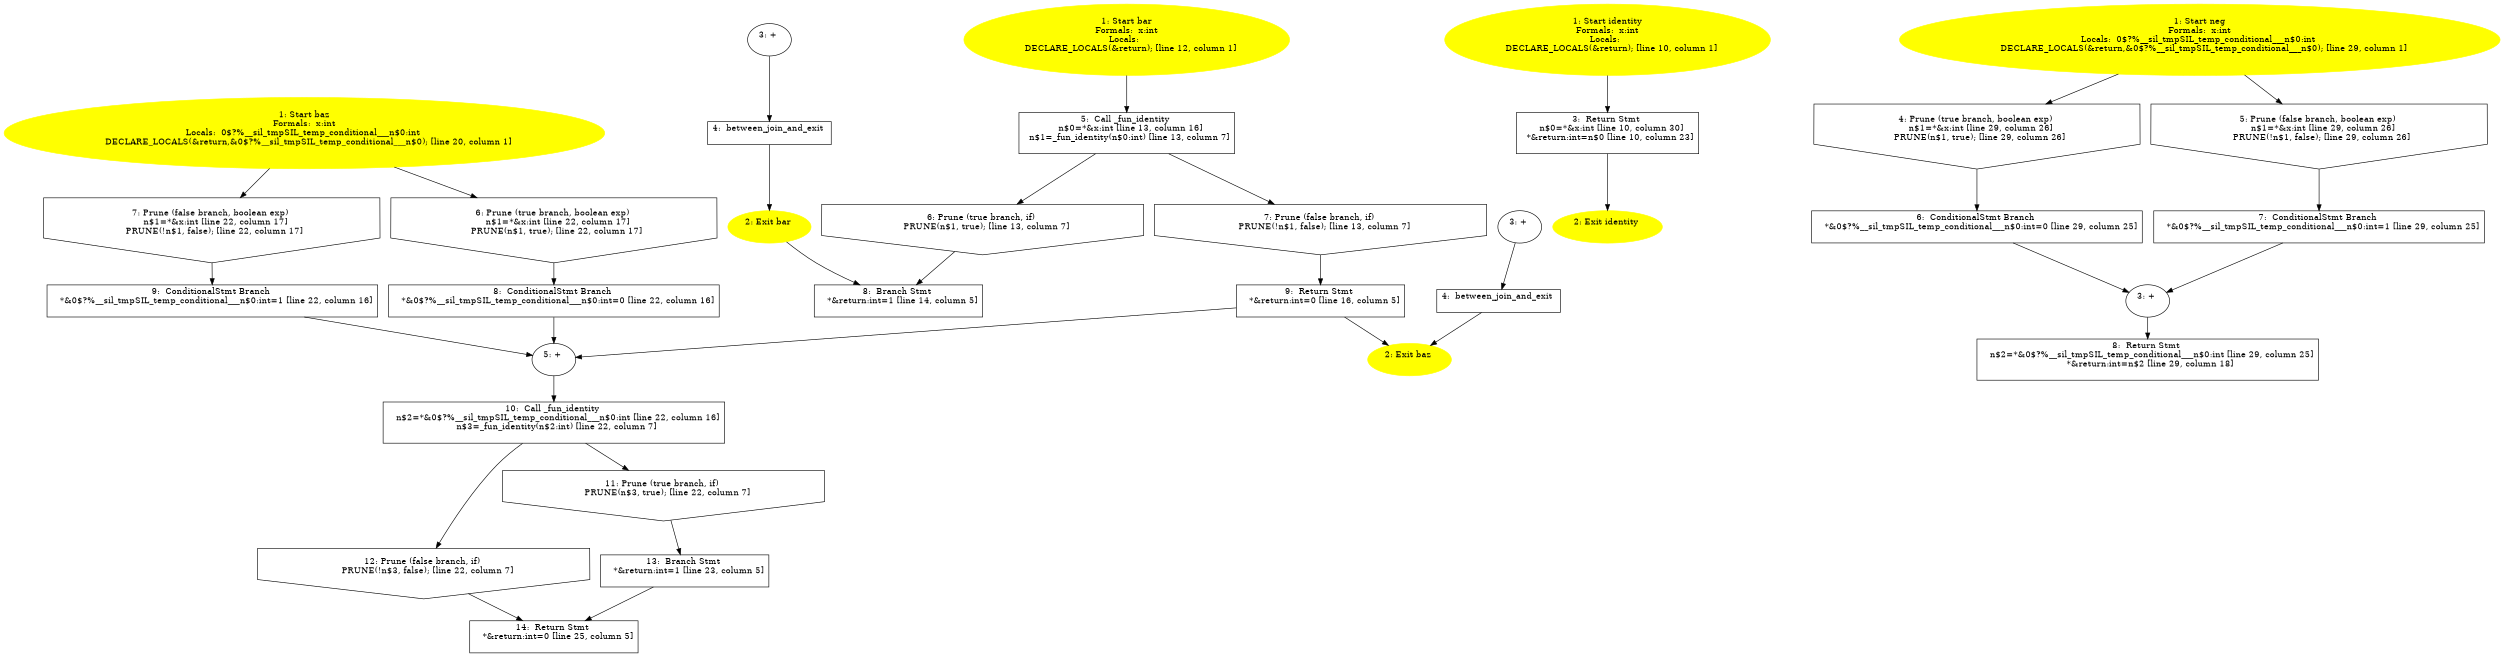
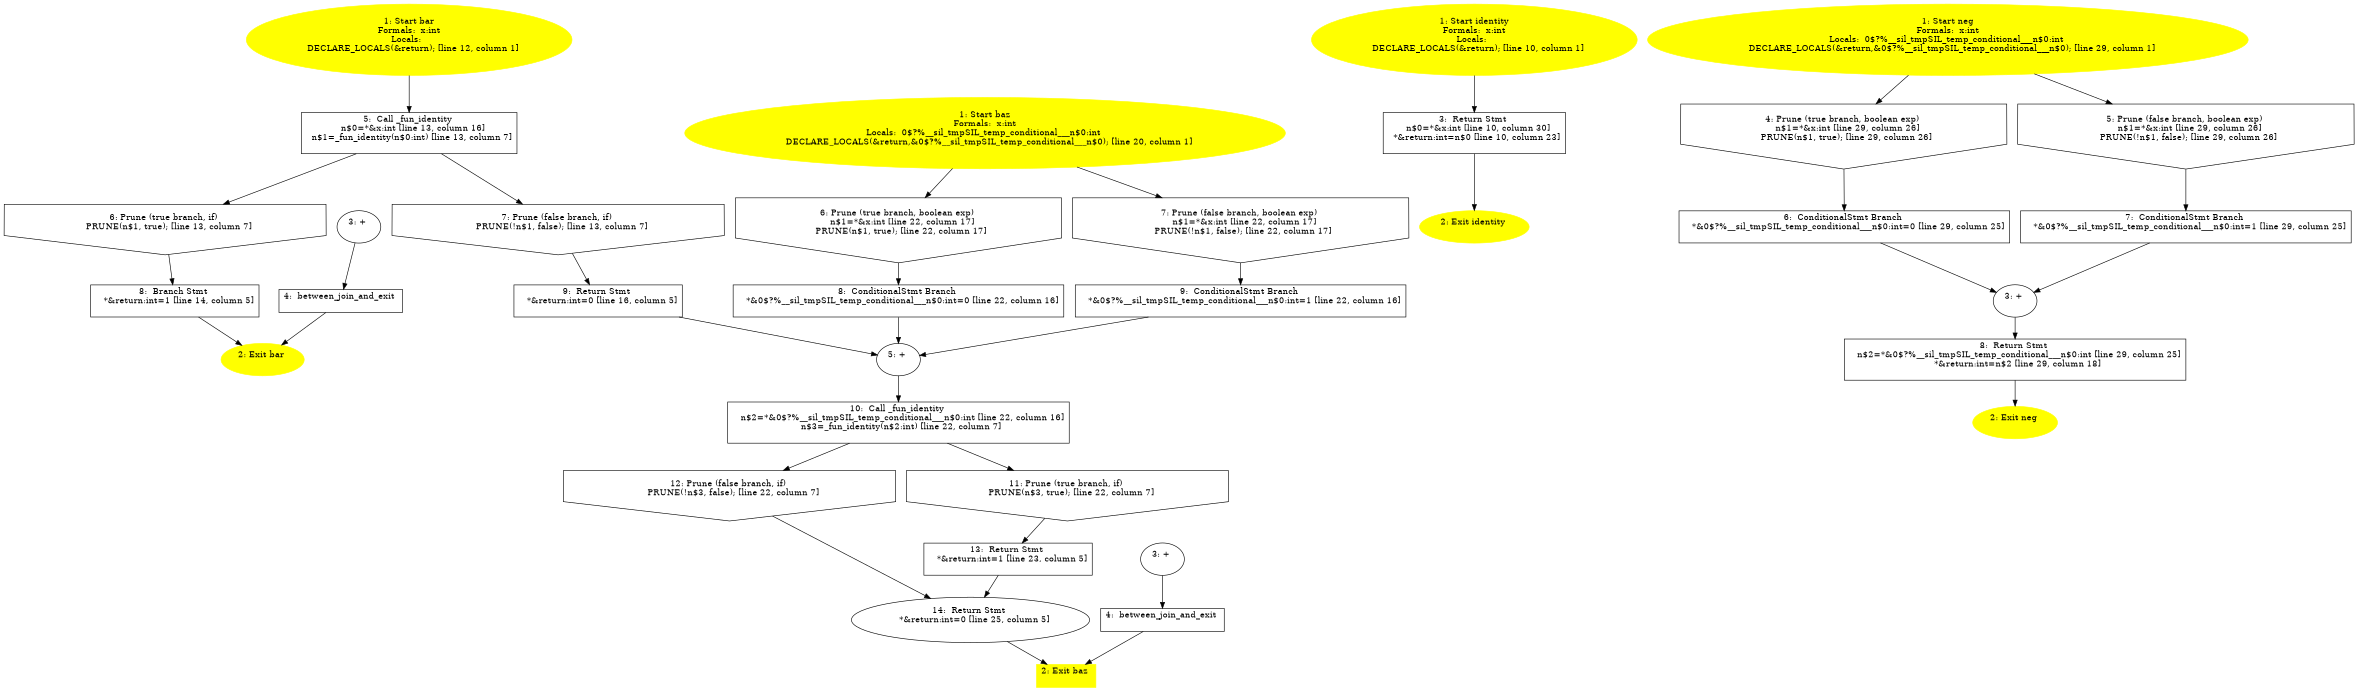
edge "2: Exit bar" -> "8:  Branch Stmt *&return:int=1 [line 14, column 5]": reversed
edge "9:  Return Stmt *&return:int=0 [line 16, column 5]" -> "2: Exit baz": now "14:  Return Stmt *&return:int=0 [line 25, column 5]" -> "2: Exit baz"
node "2: Exit baz": shape ellipse -> box
node "2: Exit neg": added
node "13:  Branch Stmt *&return:int=1 [line 23, column 5]": label "13:  Branch Stmt *&return:int=1 [line 23, column 5]" -> "13:  Return Stmt *&return:int=1 [line 23, column 5]"
node "14:  Return Stmt *&return:int=0 [line 25, column 5]": shape box -> ellipse
